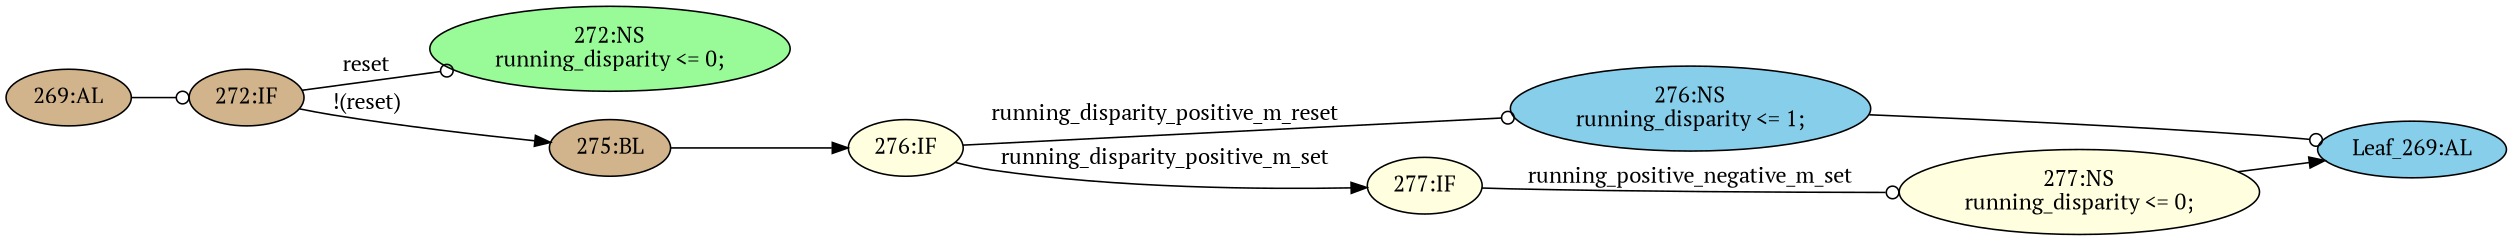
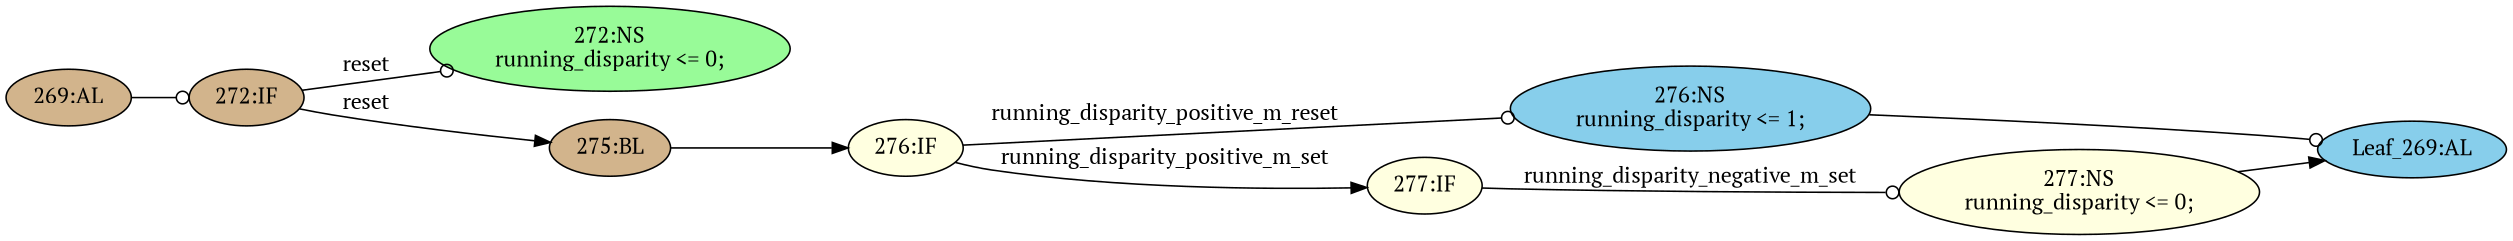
edge "272:IF" -> "275:BL": label "!(reset)" -> "reset"
edge "277:IF" -> "277:NS running_disparity <= 0;": label "running_positive_negative_m_set" -> "running_disparity_negative_m_set"
